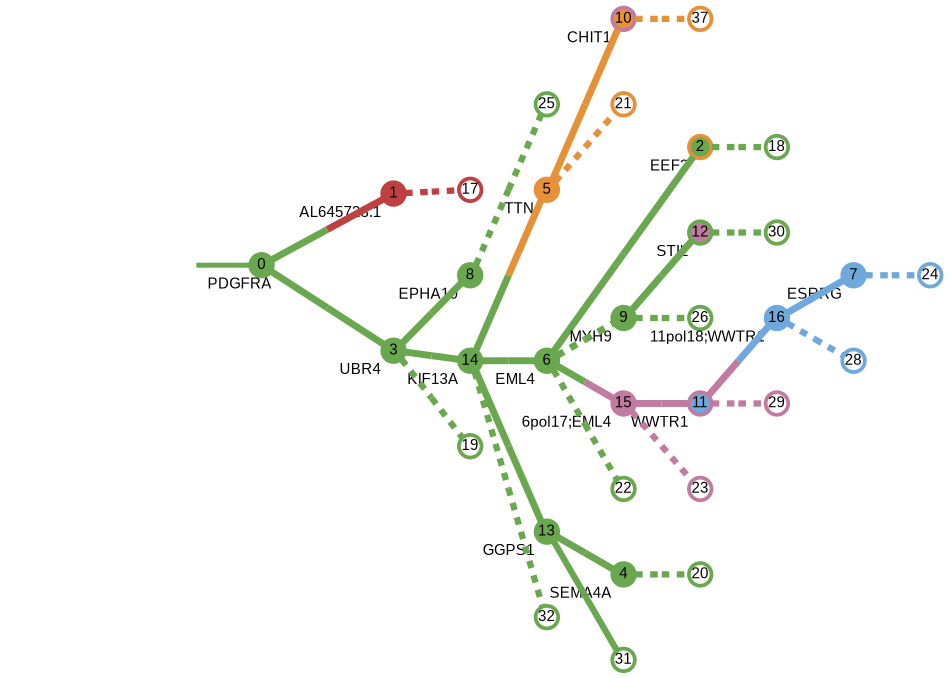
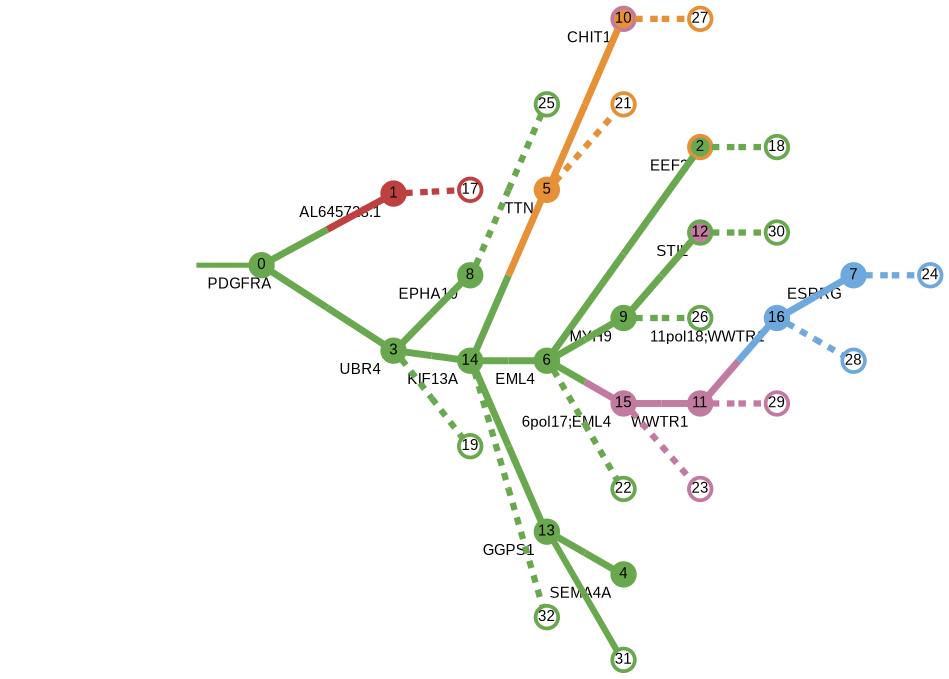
node "37": label "37" -> "27"
edge "6 EML4" -> "9 MYH9": style dashed -> solid
node "11 WWTR1": fillcolor #6fa8dcff -> #c27ba0ff
node "20": removed
